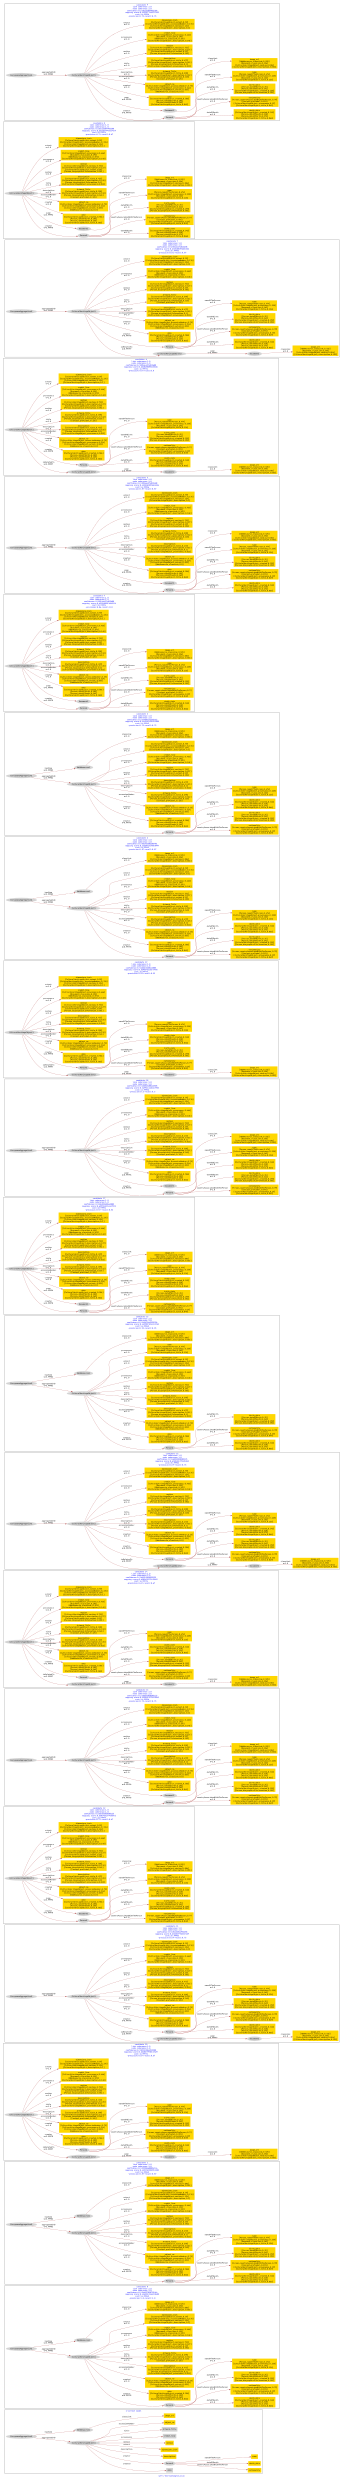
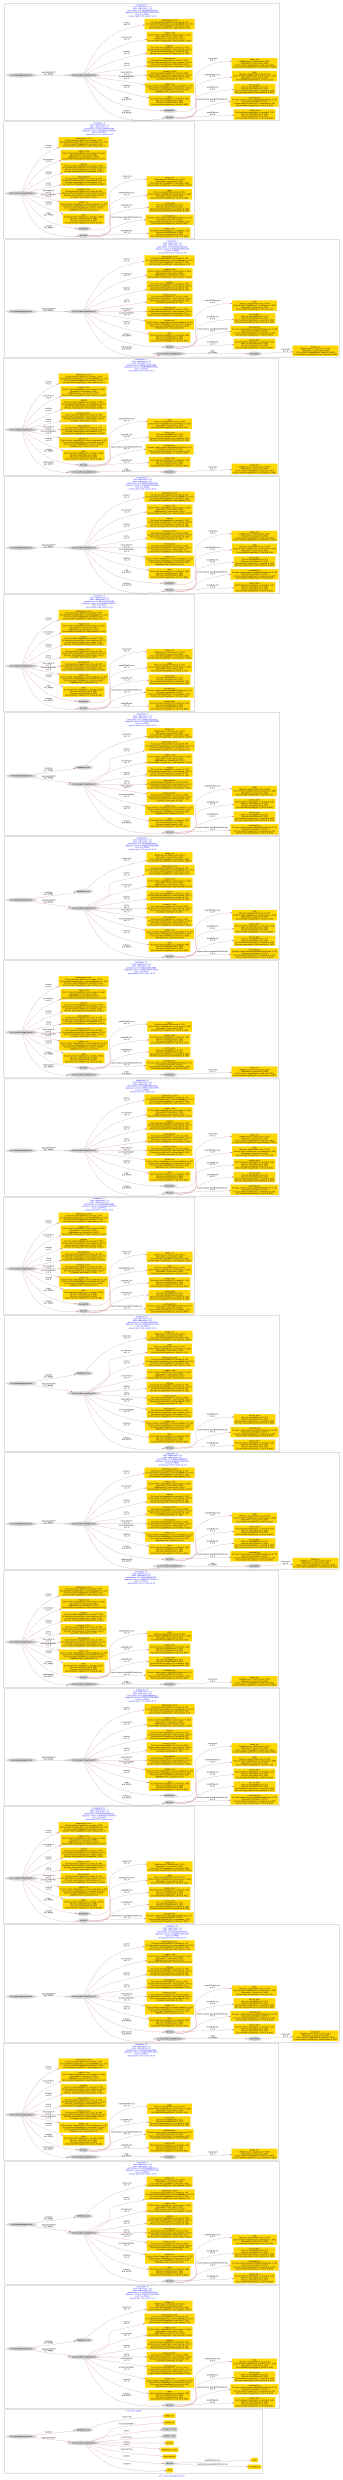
node "death_date": removed
node "date": fillcolor lightgray -> gold
